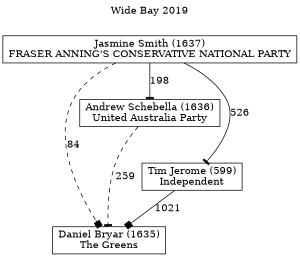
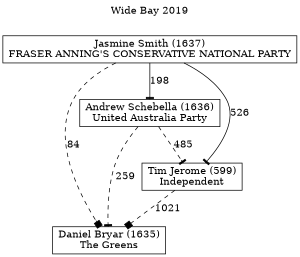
edge "Andrew Schebella (1636) United Australia Party" -> "Tim Jerome (599) Independent": added, label "485"
edge "Tim Jerome (599) Independent" -> "Daniel Bryar (1635) The Greens": style solid -> dashed
